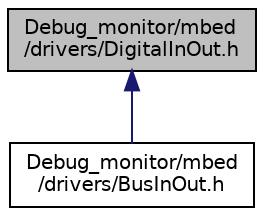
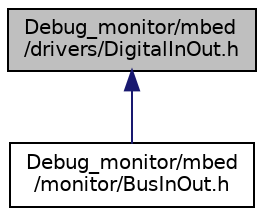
node "Debug_monitor/mbed /drivers/BusInOut.h": label "Debug_monitor/mbed /drivers/BusInOut.h" -> "Debug_monitor/mbed /monitor/BusInOut.h"
